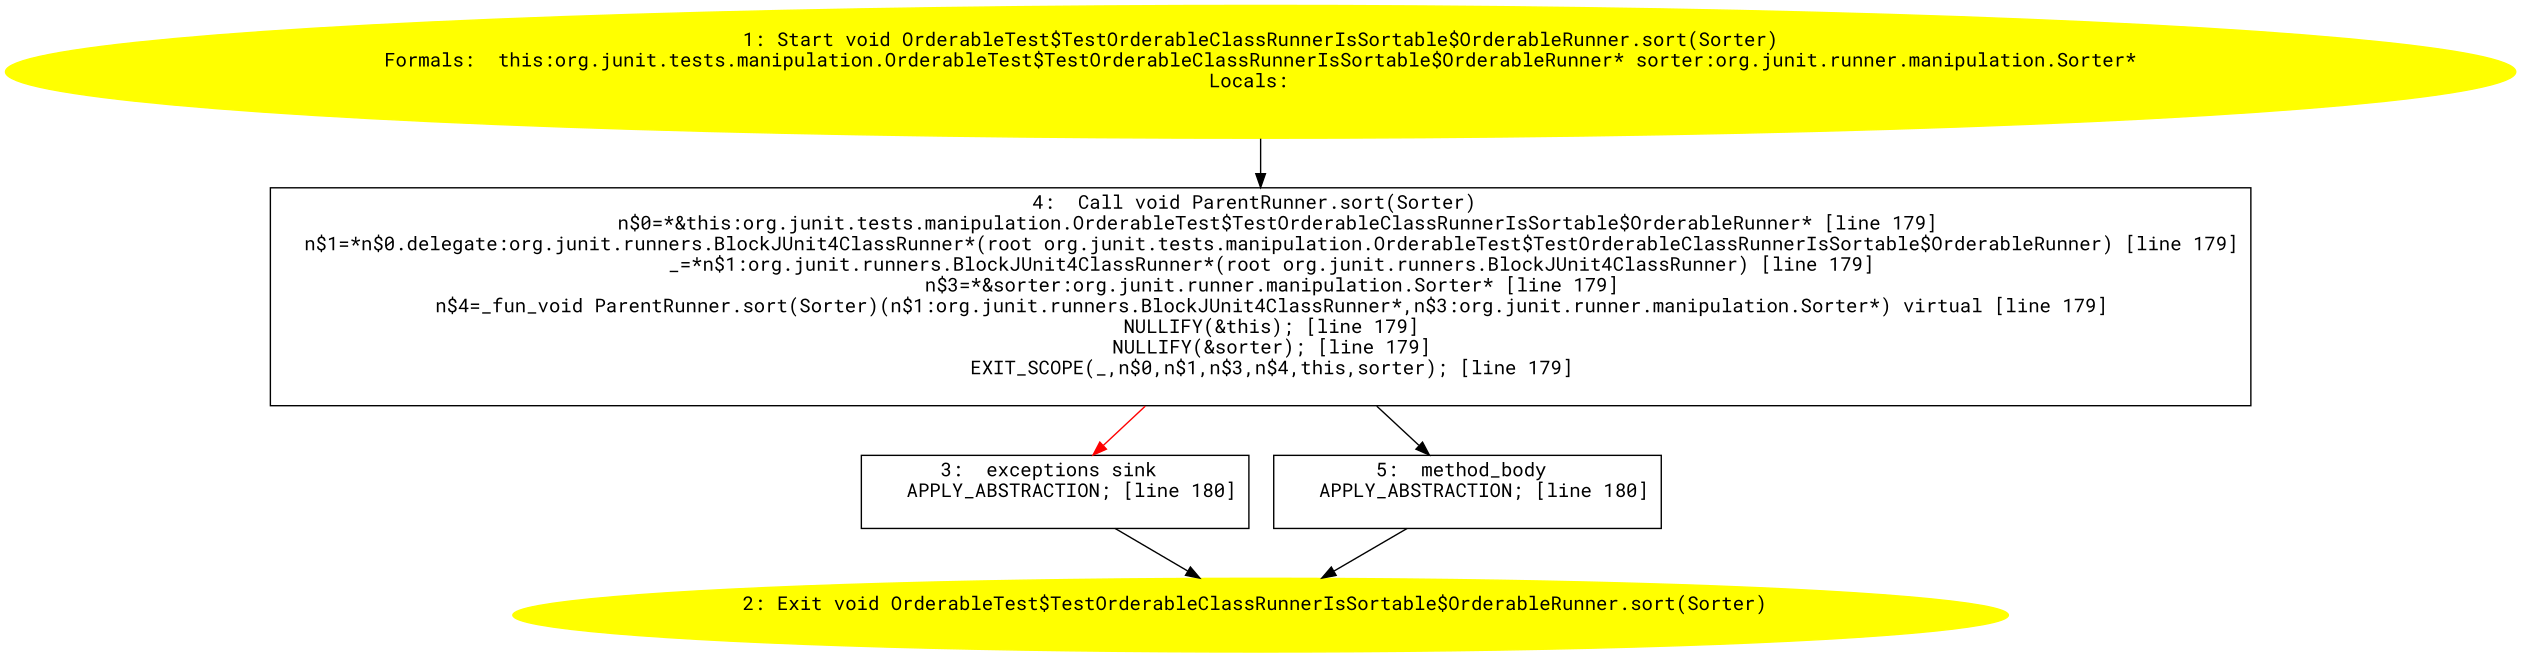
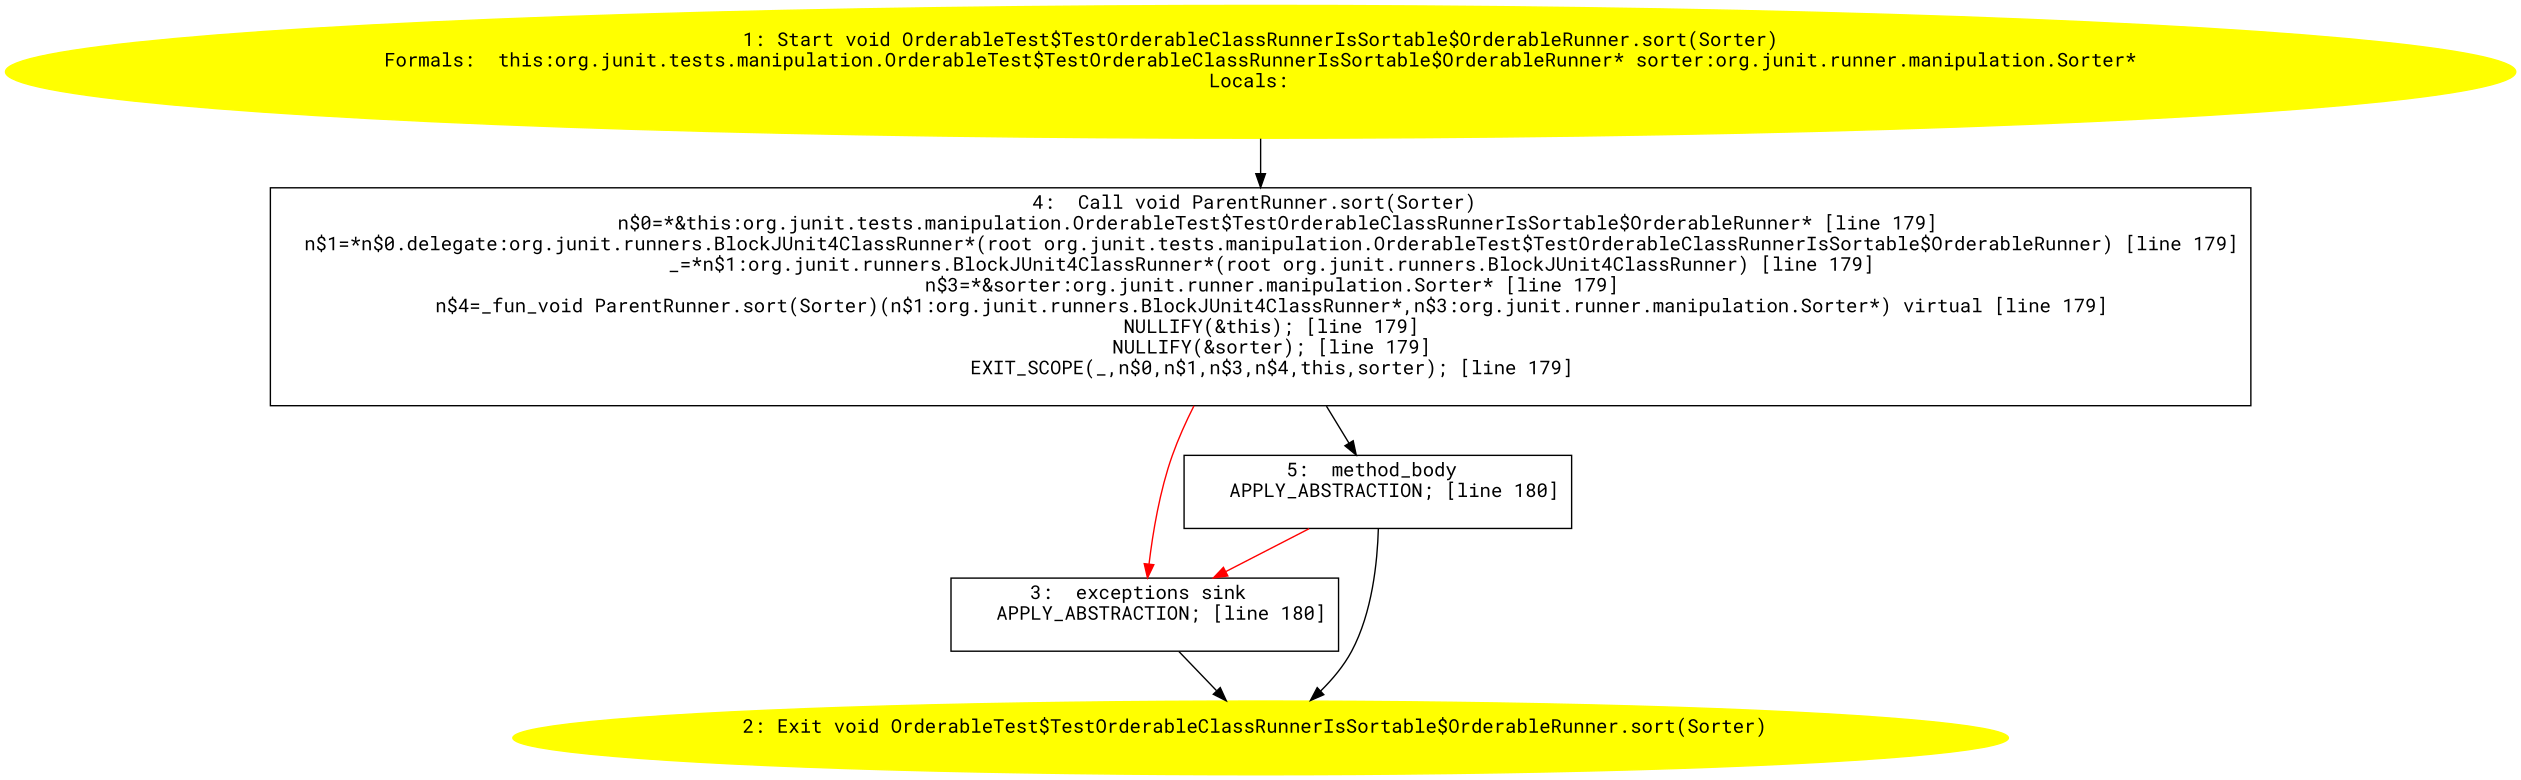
edge "5:  method_body APPLY_ABSTRACTION; [line 180]" -> "3:  exceptions sink APPLY_ABSTRACTION; [line 180]": added
